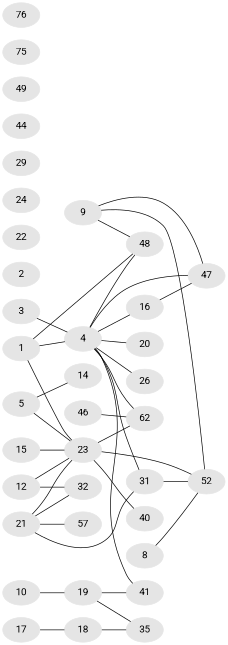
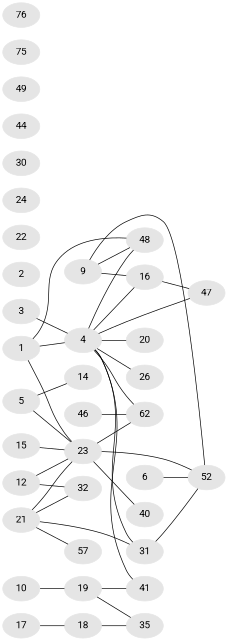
node "29": removed
node "30": added
edge "9" -- "47": now "9" -- "16"
node "8": label "8" -> "6"
